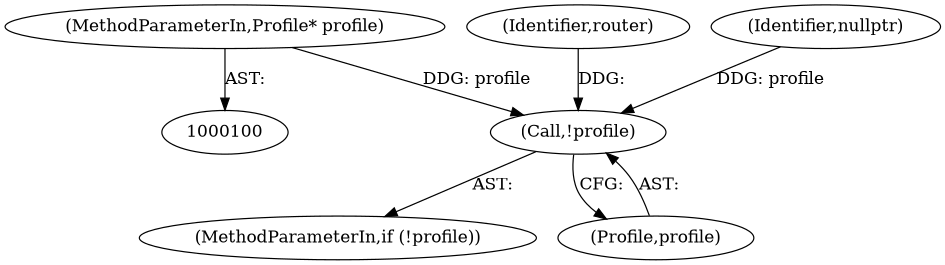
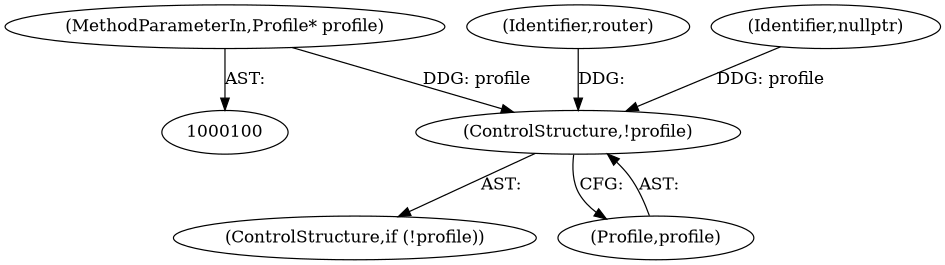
node "(Call,!profile)": label "(Call,!profile)" -> "(ControlStructure,!profile)"
node "(MethodParameterIn,if (!profile))": label "(MethodParameterIn,if (!profile))" -> "(ControlStructure,if (!profile))"
